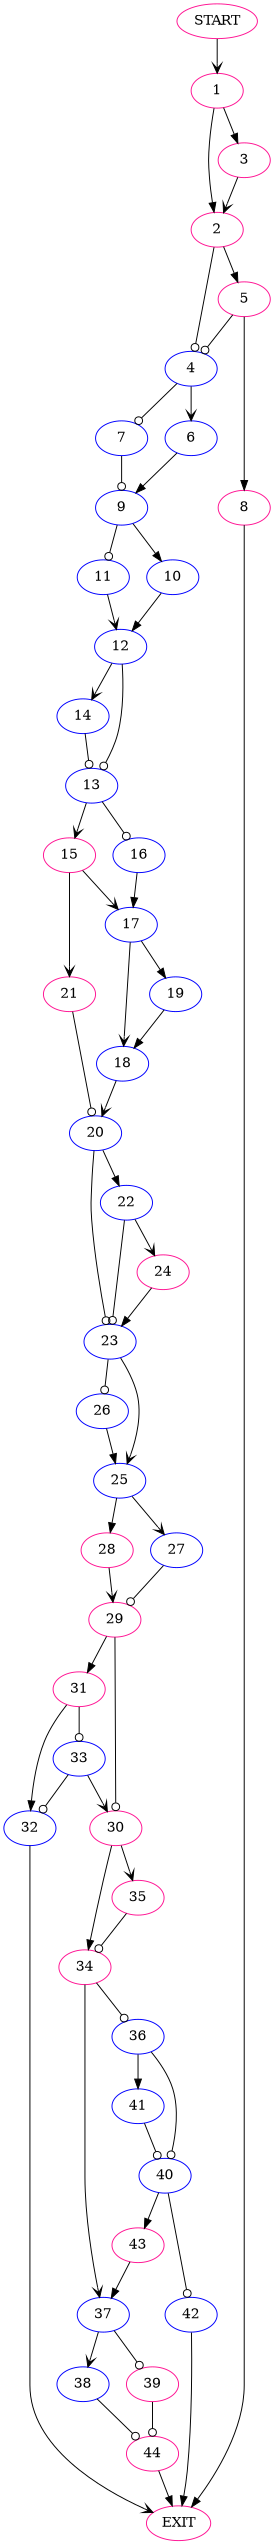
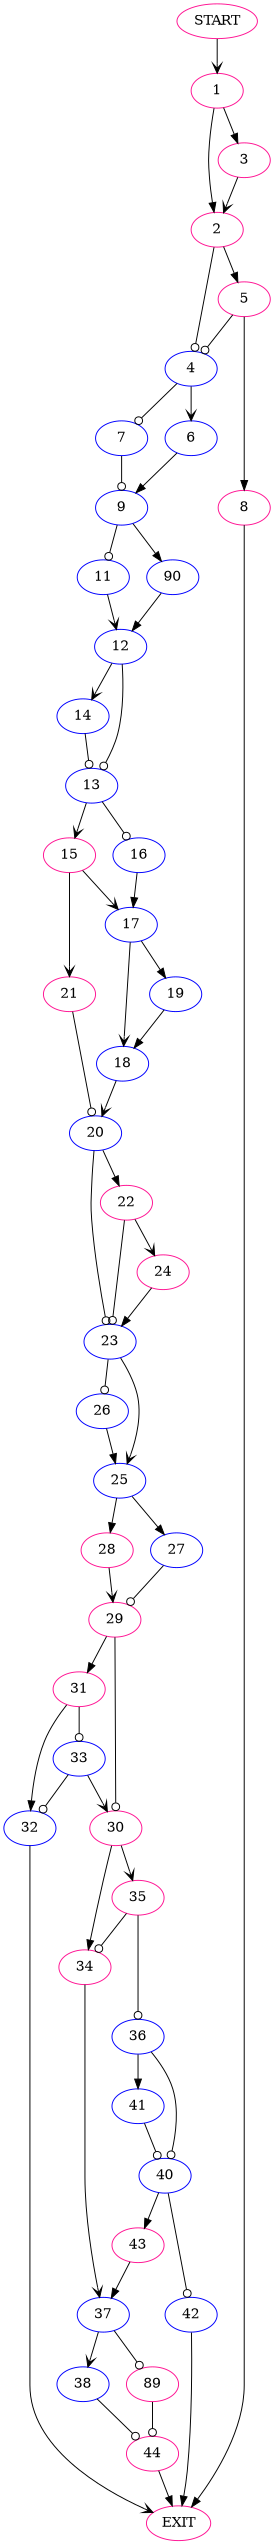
node "10": label "10" -> "90"
node "22": color blue -> deeppink
edge "25" -> "27": arrowhead vee -> normal
edge "34" -> "36": now "35" -> "36"
node "39": label "39" -> "89"
